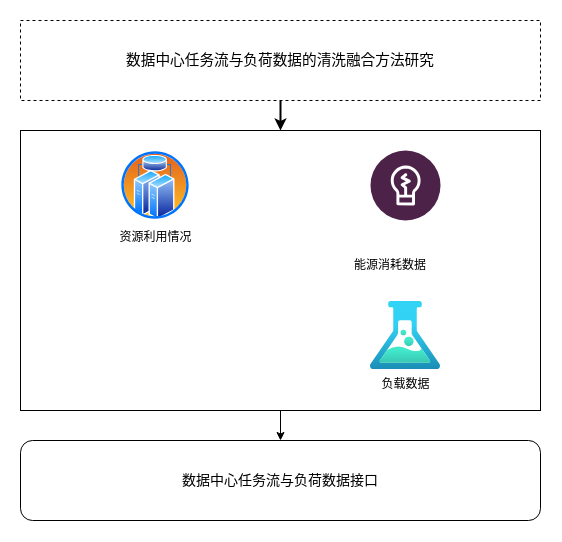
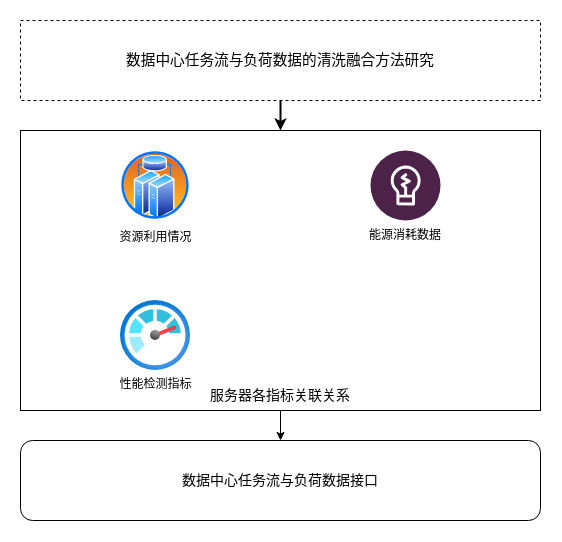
node "能源消耗数据": moved (391, 266) -> (406, 236)
node "性能检测指标": added
node "负载数据": removed
node "服务器各指标关联关系": added
